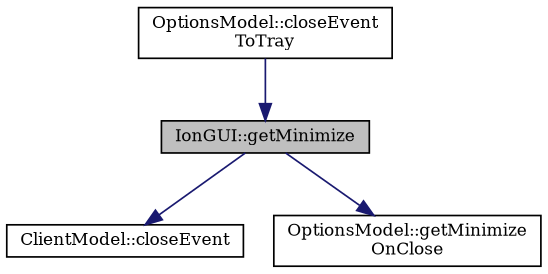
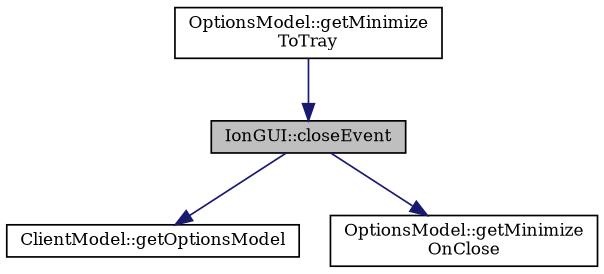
node "OptionsModel::closeEvent ToTray": label "OptionsModel::closeEvent ToTray" -> "OptionsModel::getMinimize ToTray"
node "IonGUI::getMinimize": label "IonGUI::getMinimize" -> "IonGUI::closeEvent"
node "ClientModel::closeEvent": label "ClientModel::closeEvent" -> "ClientModel::getOptionsModel"
